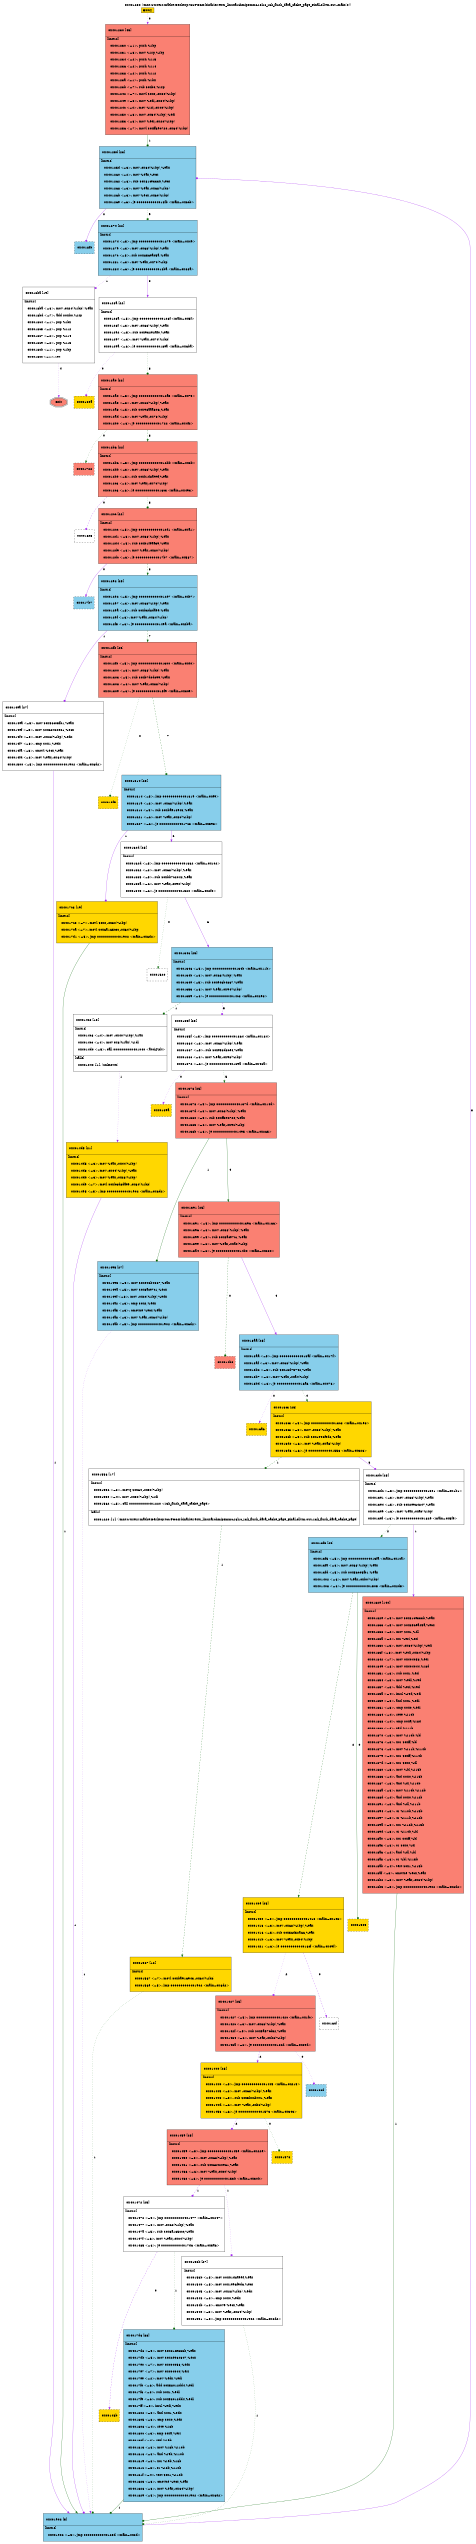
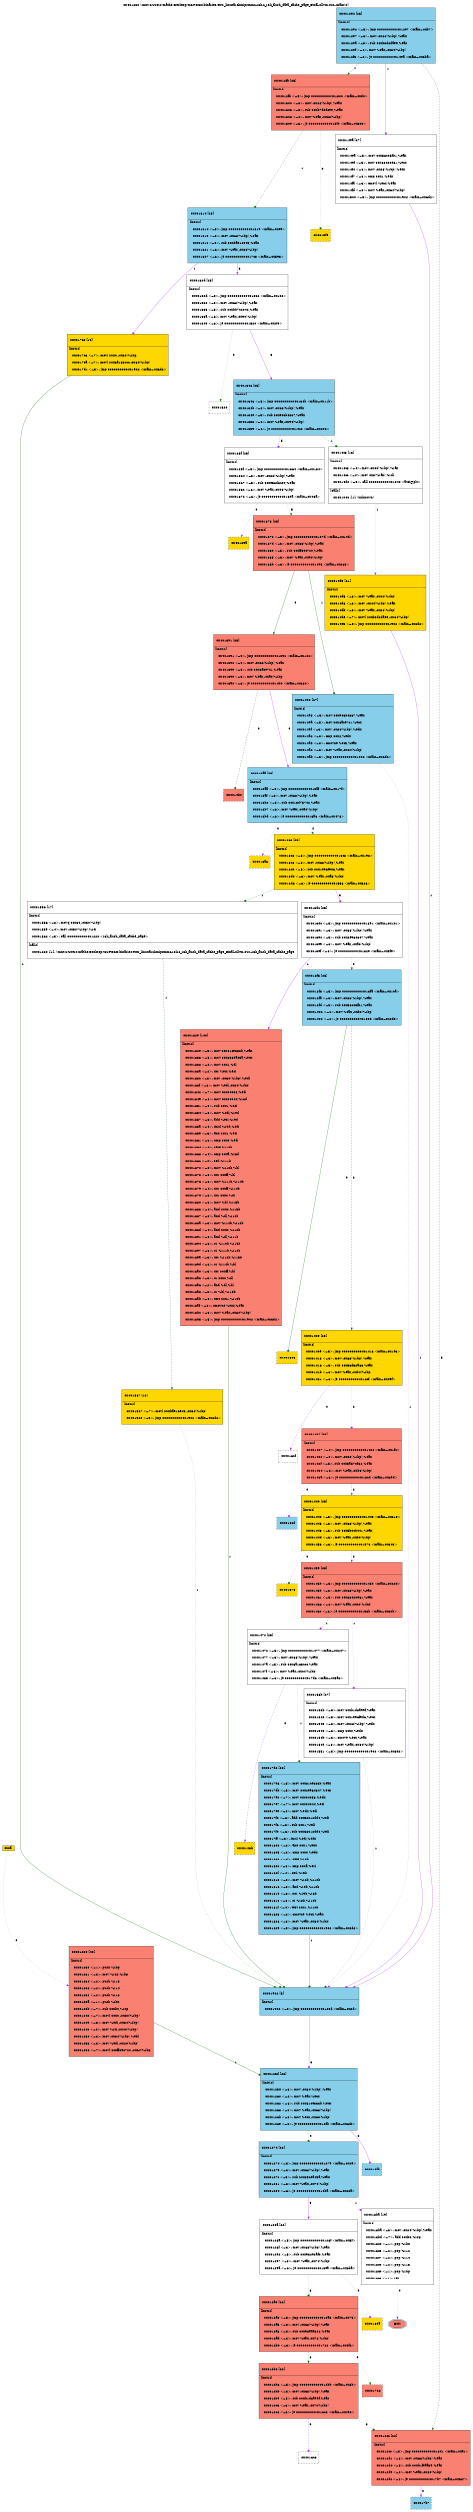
node "Entry": label "Entry" -> "Final"
edge "0x4012cc [22]" -> "0x4012e2 [25]": reversed
edge "0x401440 [25]" -> "0x401459 [25]": arrowhead dot -> normal
